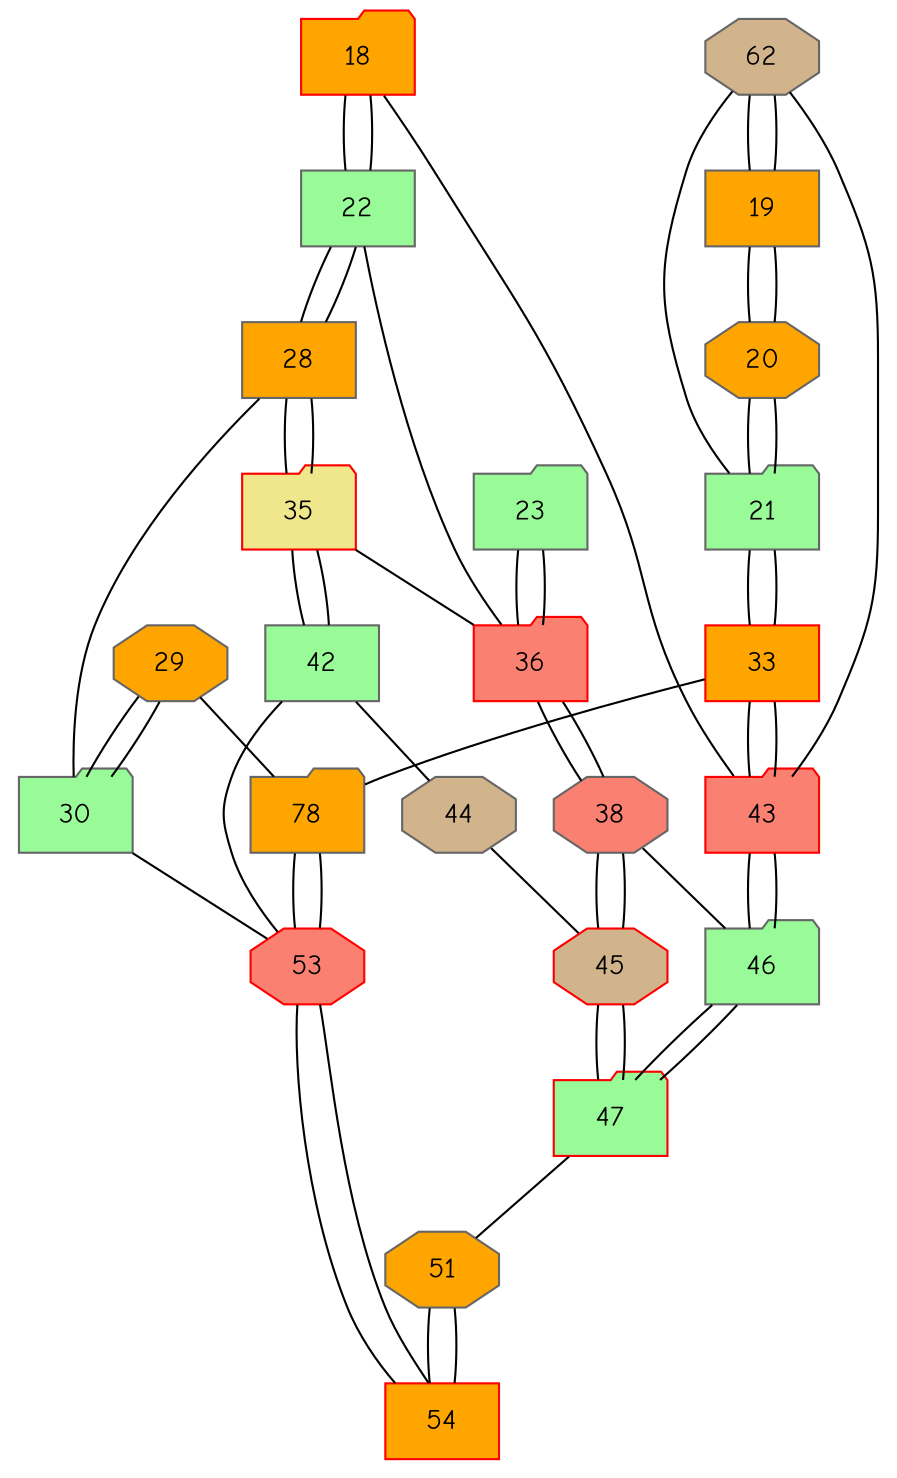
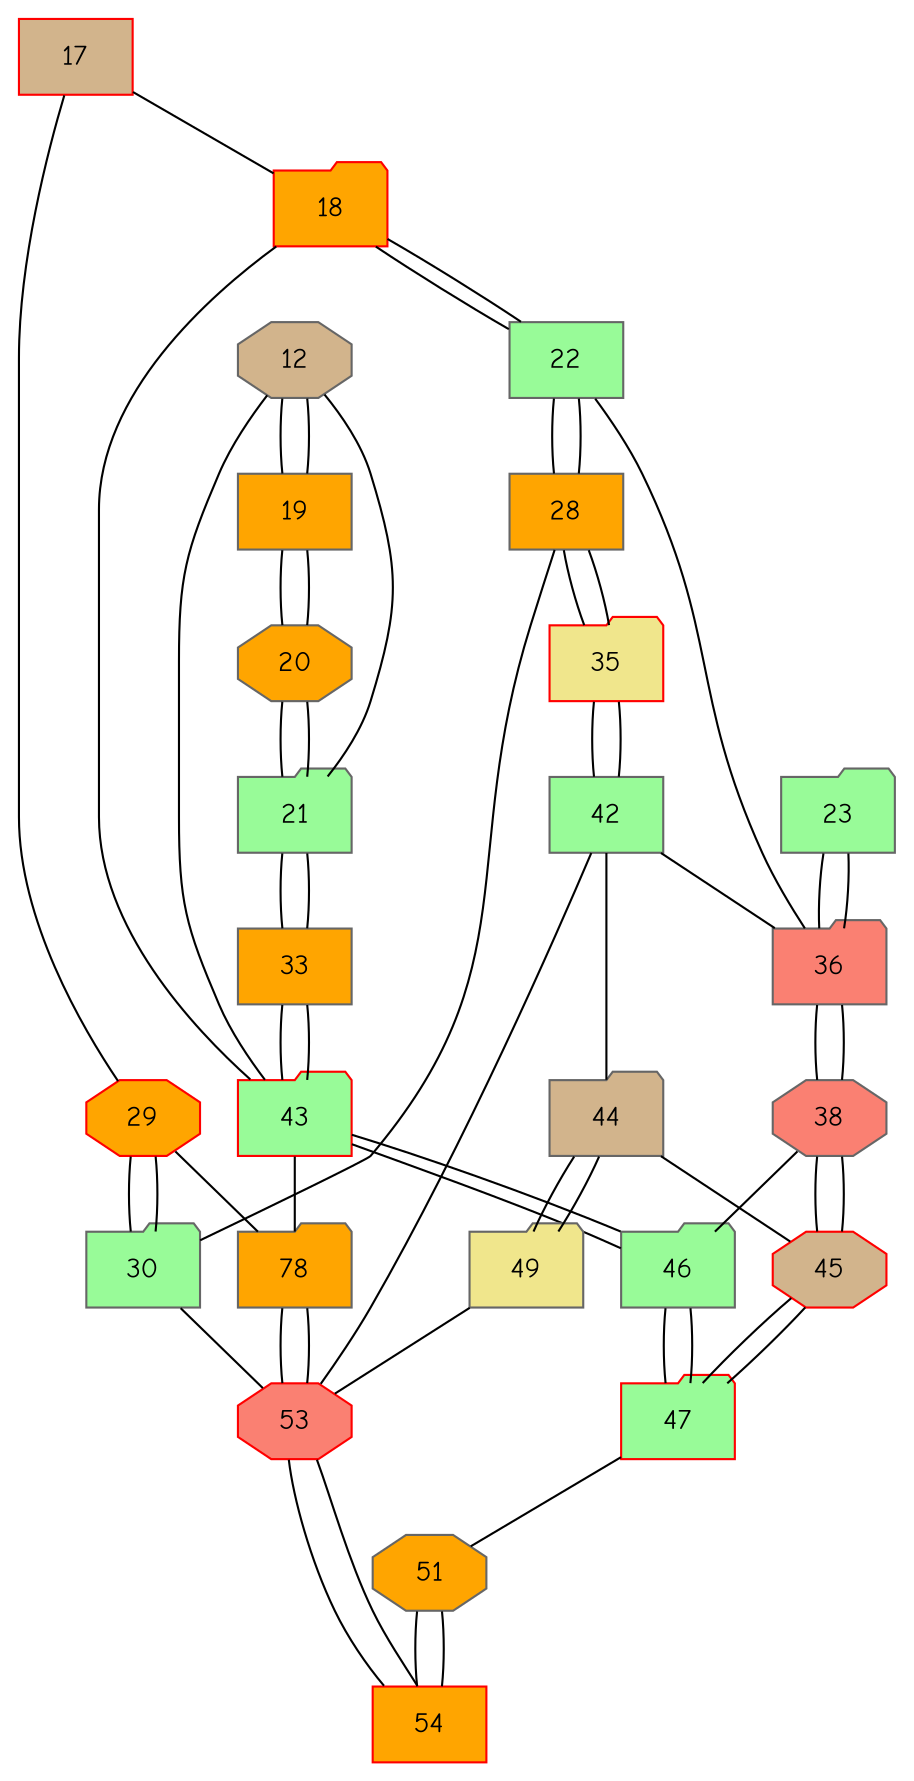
node "17": added
node "62": label "62" -> "12"
edge "35" -- "36": now "42" -- "36"
node "29": color gray40 -> red
node "36": color red -> gray40
node "33": color red -> gray40
edge "33" -- "78": now "43" -- "78"
node "44": shape octagon -> folder
node "43": fillcolor salmon -> palegreen
node "49": added
